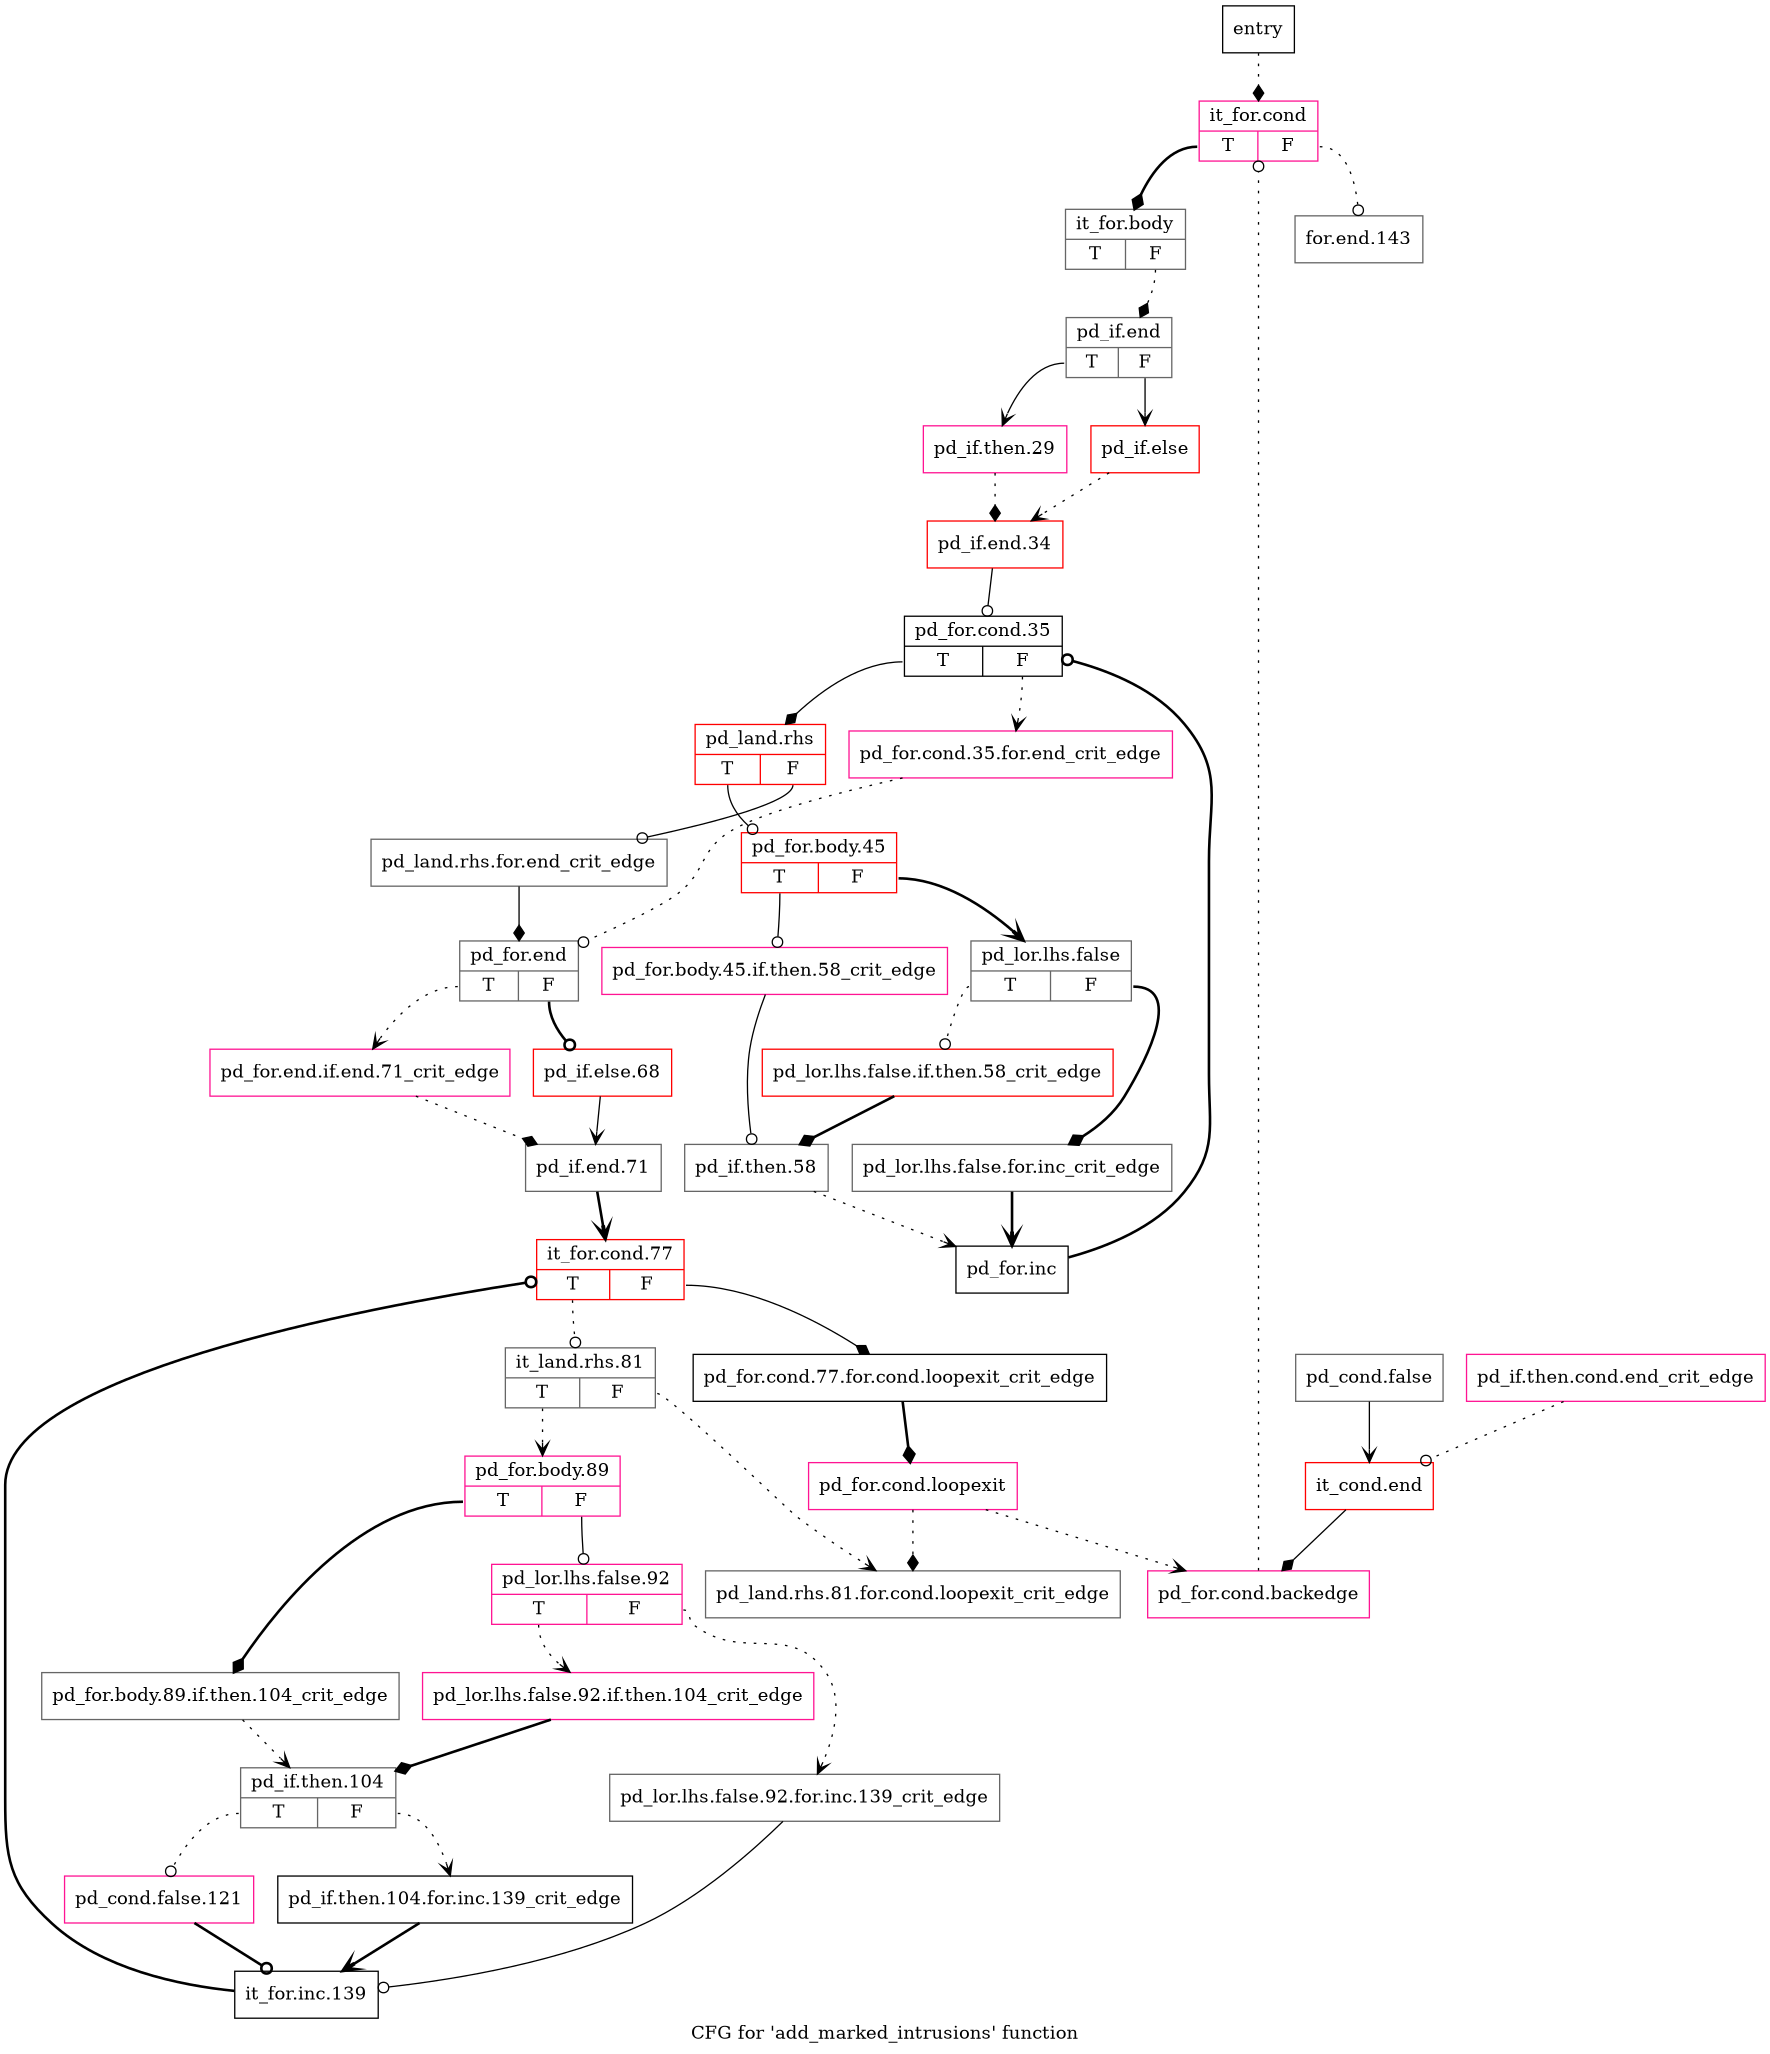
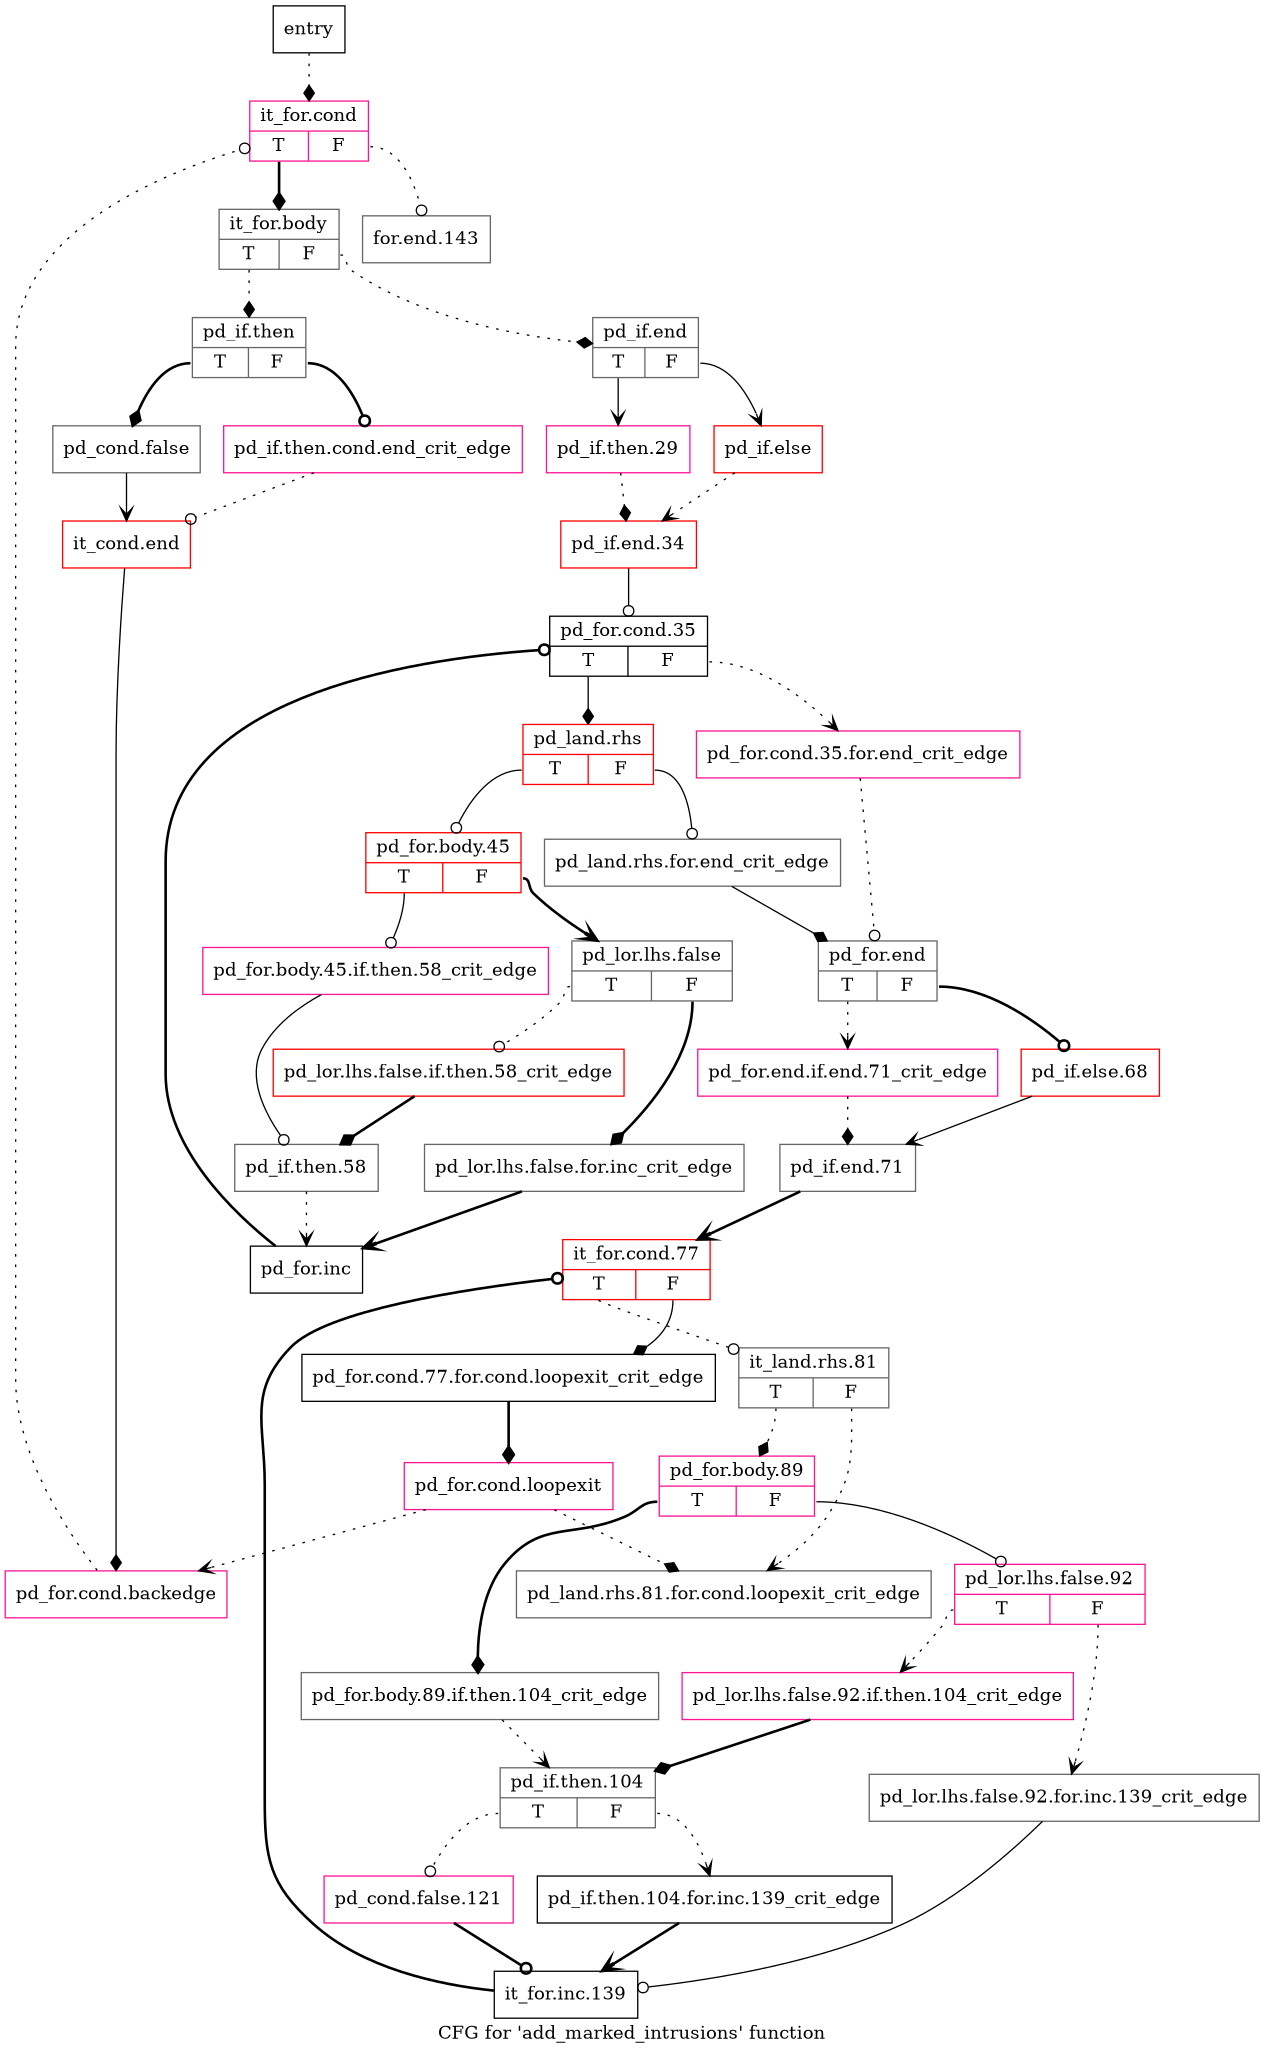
node "pd_if.then": added
edge "it_land.rhs.81" -> "pd_for.body.89": arrowhead vee -> diamond
